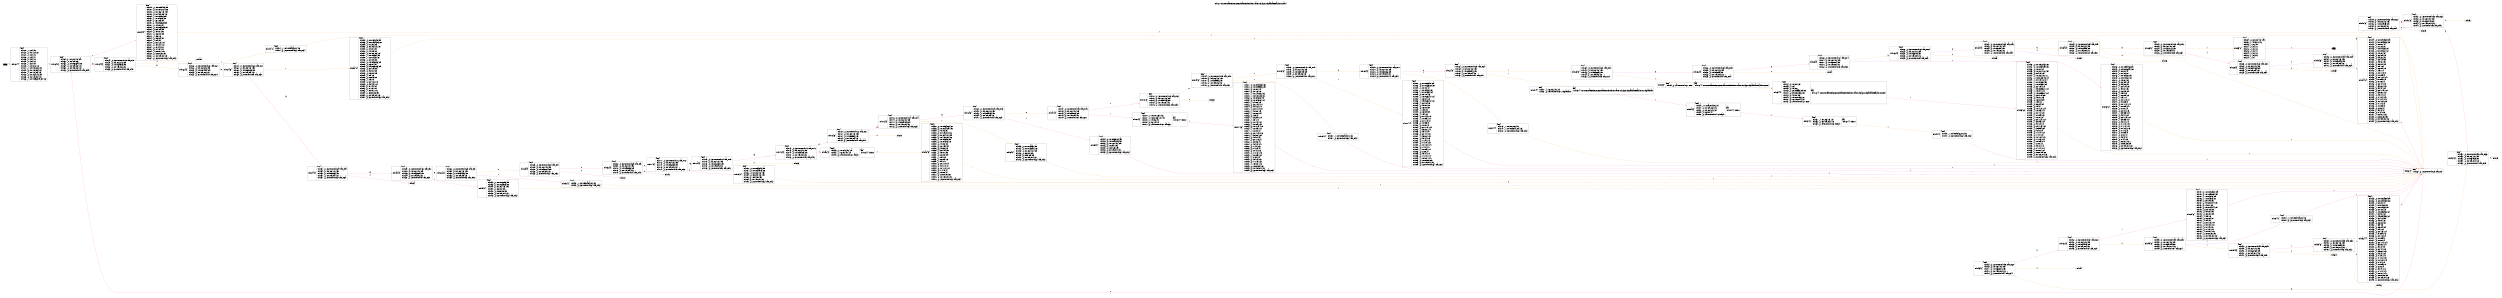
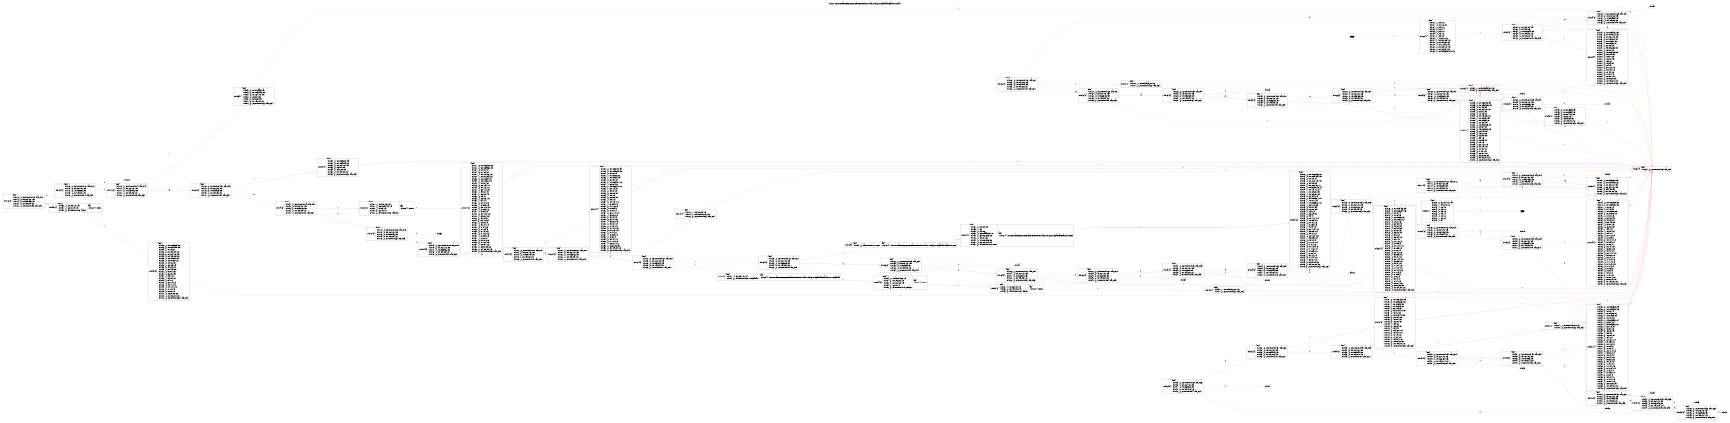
edge "0x401649 [25]" -> "0x401662 [25]": reversed
node "0x401cb0 [12]": removed
edge "0x40172a [25]" -> "0x401743 [25]": now "0x40172a [25]" -> "0x401cbc [27]"
edge "0x4016f8 [25]" -> "0x401711 [25]": now "0x4016f8 [25]" -> "0x401cbc [27]"
